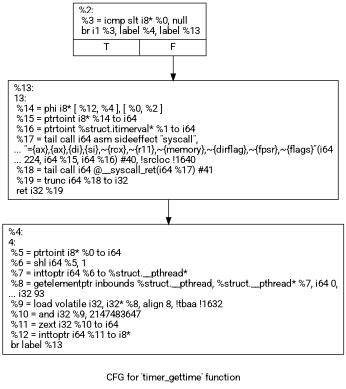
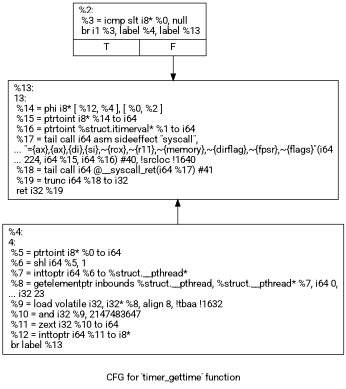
edge "%13:" -> "%4:": reversed
node "%4:": text "... i32 93" -> "... i32 23"
